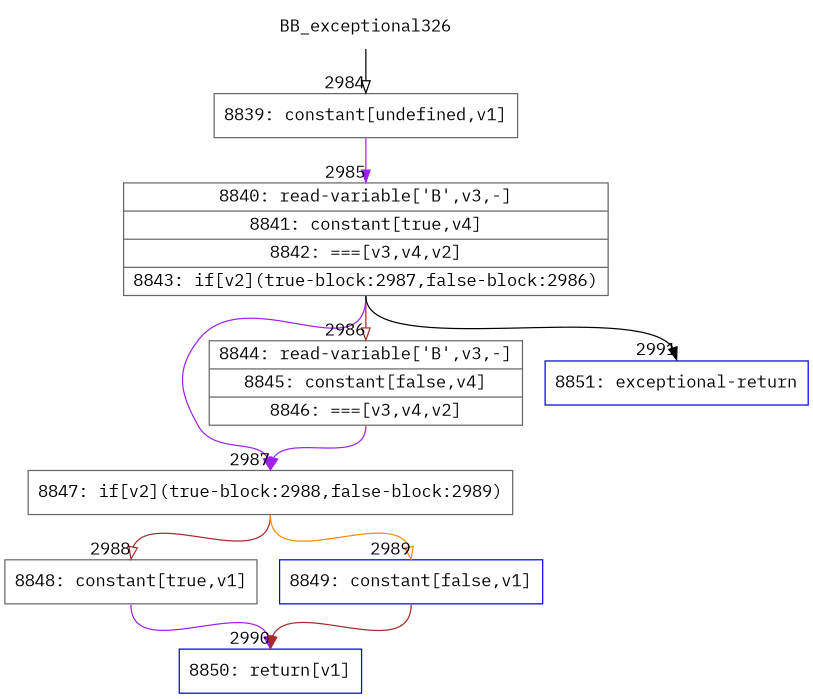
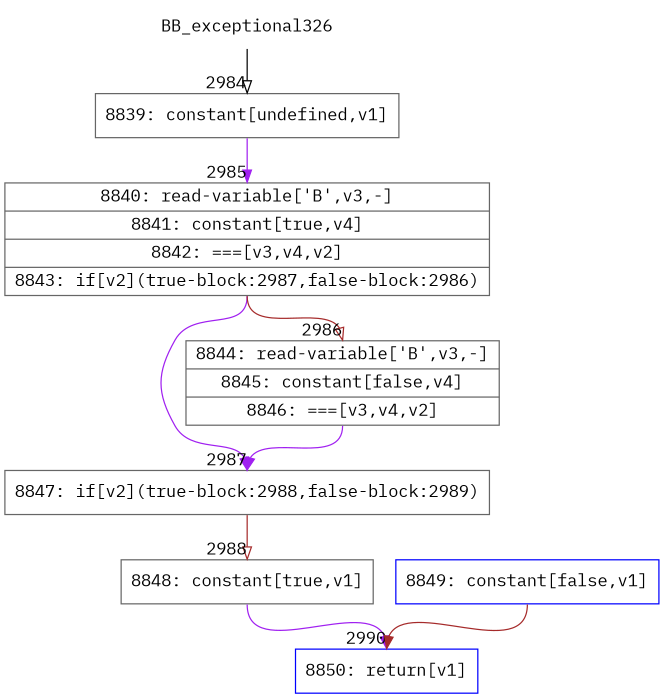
node "8851: exceptional-return": removed
edge "8847: if[v2](true-block:2988,false-block:2989)" -> "8849: constant[false,v1]": removed
